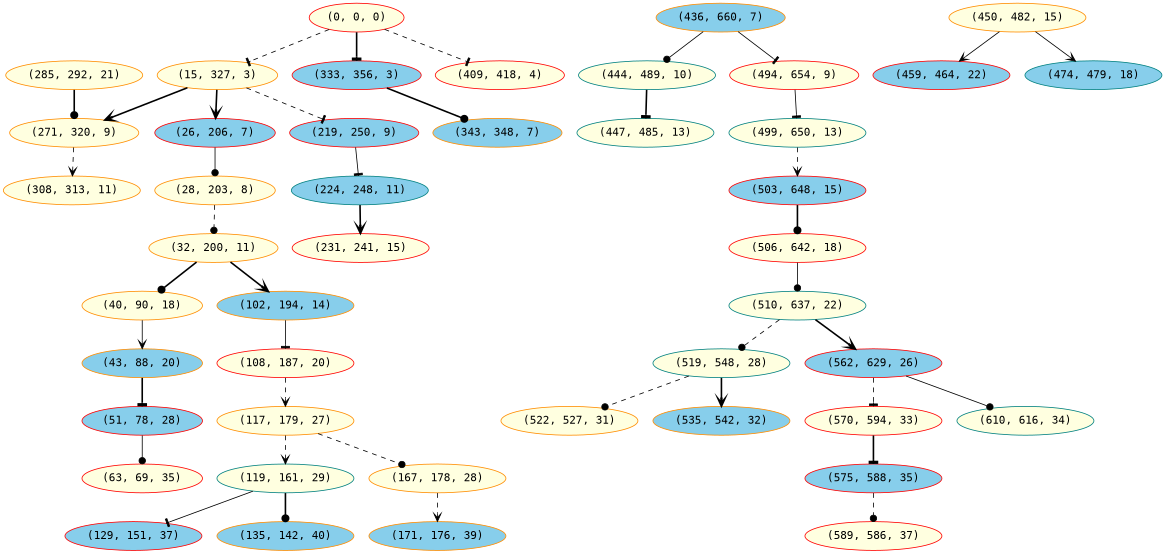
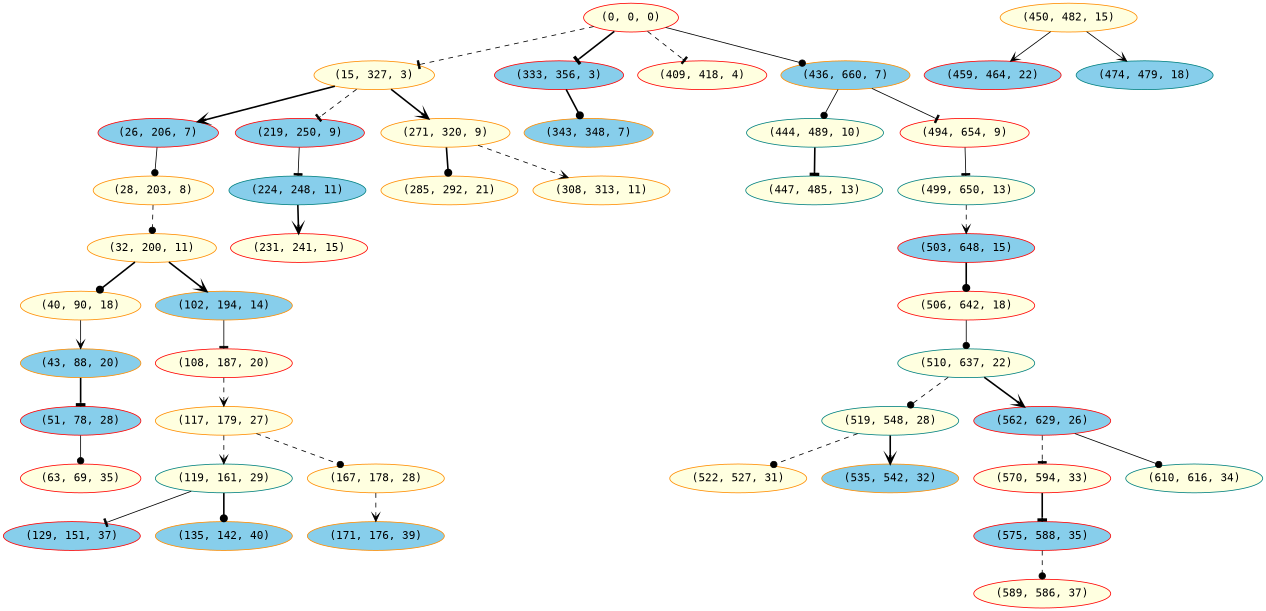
edge "(0, 0, 0)" -> "(436, 660, 7)": added
edge "(285, 292, 21)" -> "(271, 320, 9)": reversed
